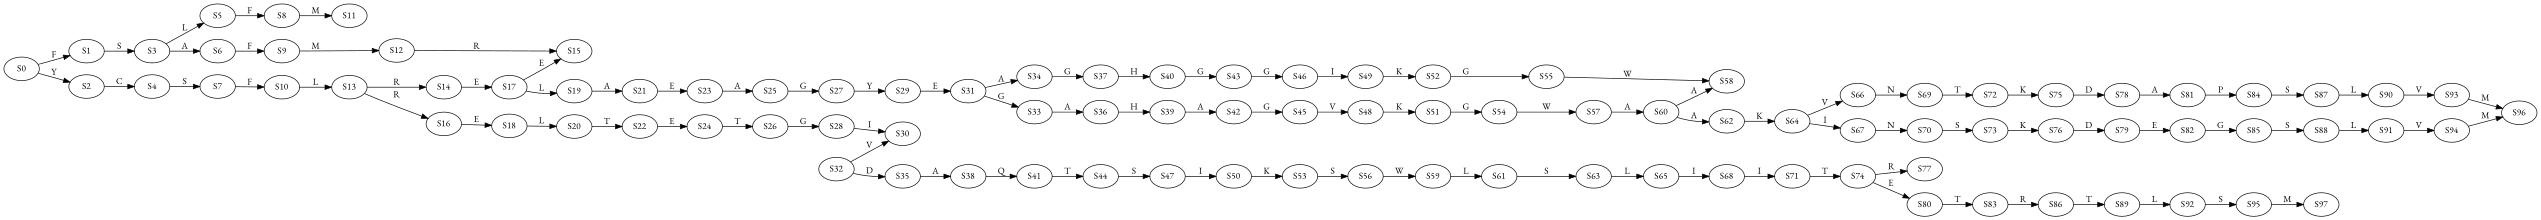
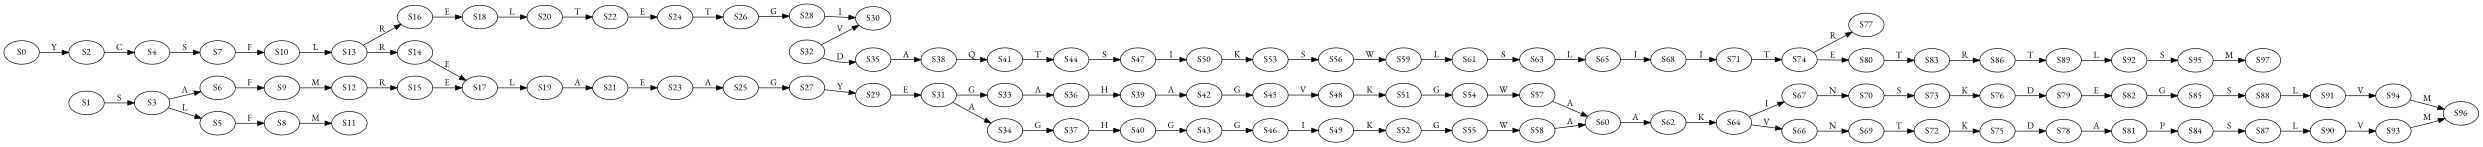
edge "S0" -> "S1": removed, label "F"
edge "S17" -> "S15": reversed
edge "S60" -> "S58": reversed
